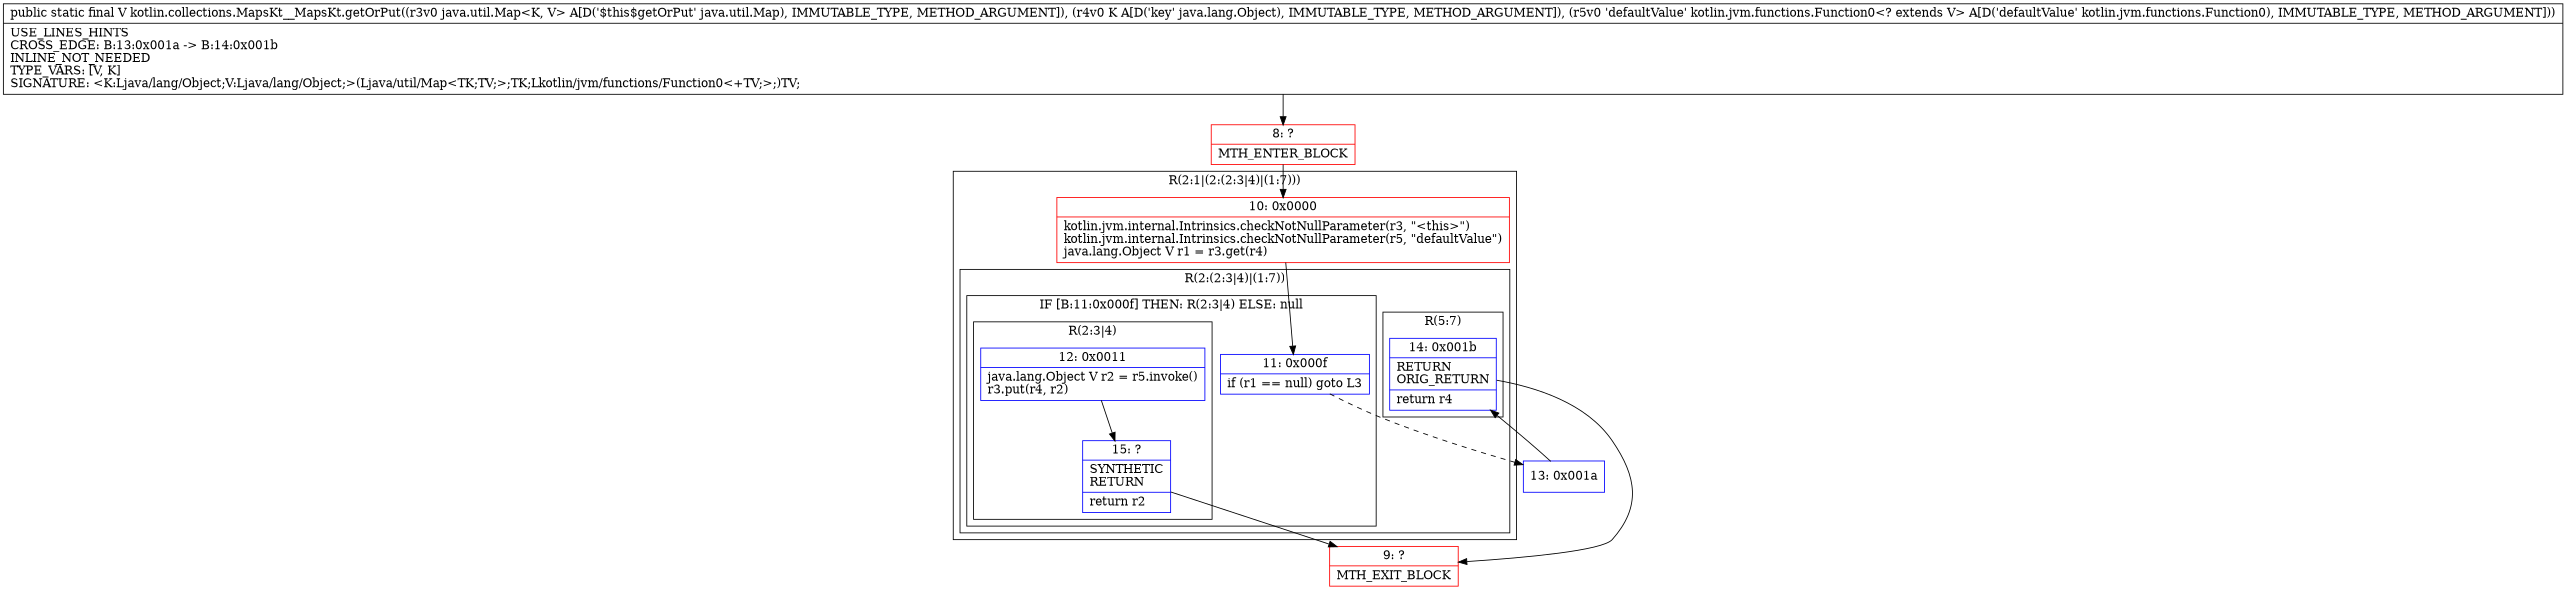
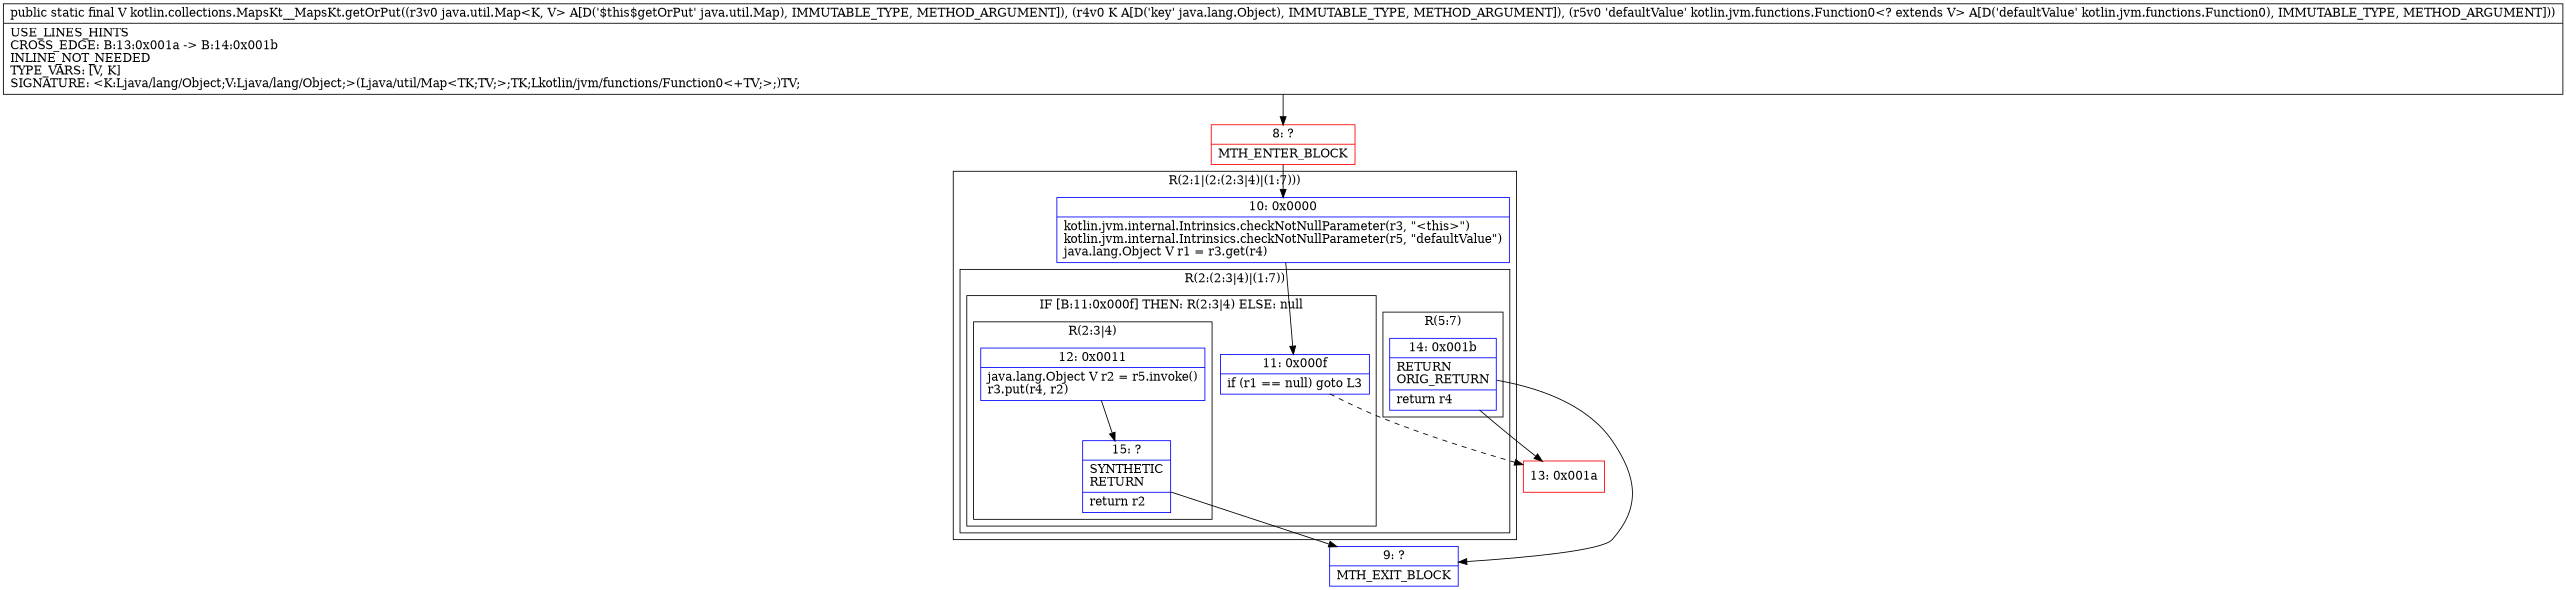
node "10: 0x0000": color red -> blue
edge "13: 0x001a" -> "14: 0x001b": reversed
node "13: 0x001a": color blue -> red
node "9: ?": color red -> blue
